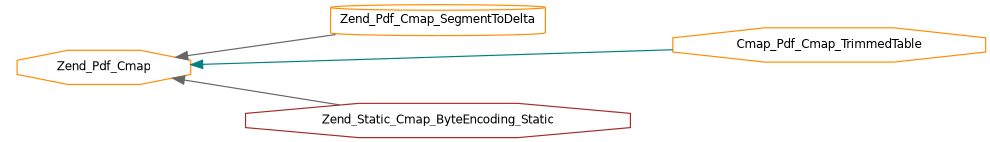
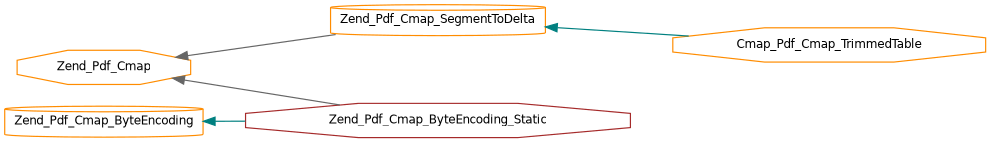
edge "Cmap_Pdf_Cmap_TrimmedTable" -> "Zend_Pdf_Cmap": now "Cmap_Pdf_Cmap_TrimmedTable" -> "Zend_Pdf_Cmap_SegmentToDelta"
node "Zend_Static_Cmap_ByteEncoding_Static": label "Zend_Static_Cmap_ByteEncoding_Static" -> "Zend_Pdf_Cmap_ByteEncoding_Static"
node "Zend_Pdf_Cmap_ByteEncoding": added
